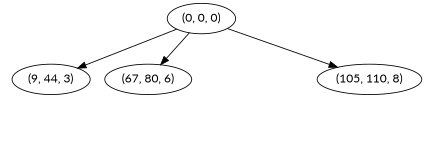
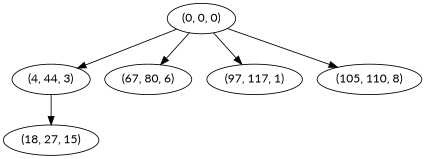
node "(9, 44, 3)": label "(9, 44, 3)" -> "(4, 44, 3)"
node "(97, 117, 1)": added
node "(18, 27, 15)": added
